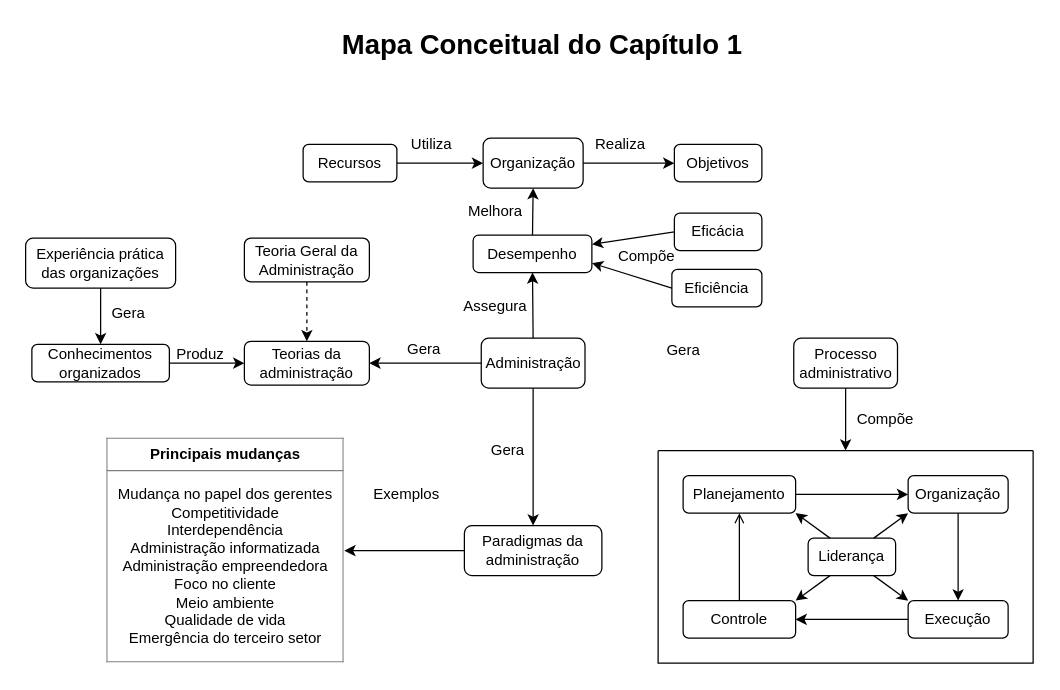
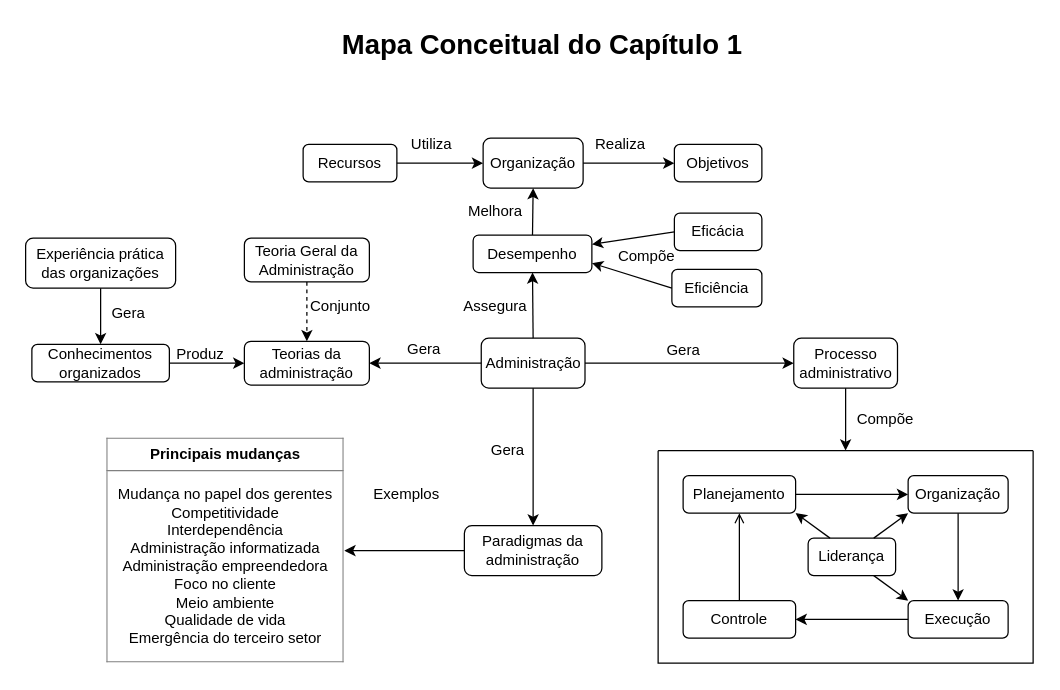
node "Conjunto": added
edge "Administração" -> "Processo administrativo": added
edge "Liderança" -> "Controle": removed
